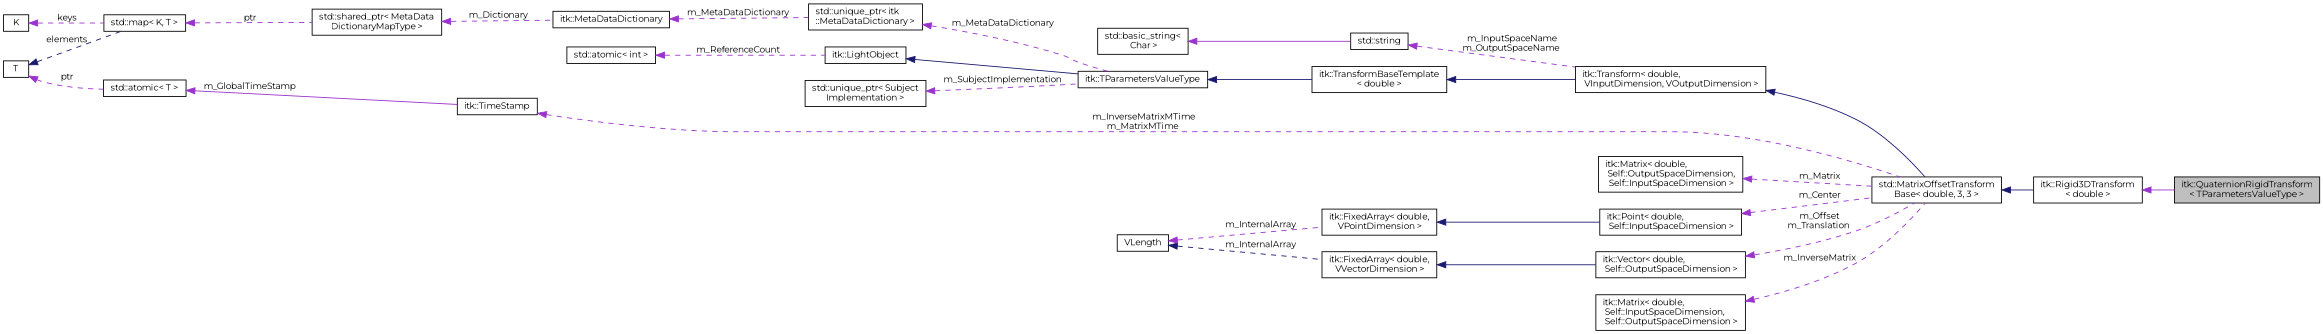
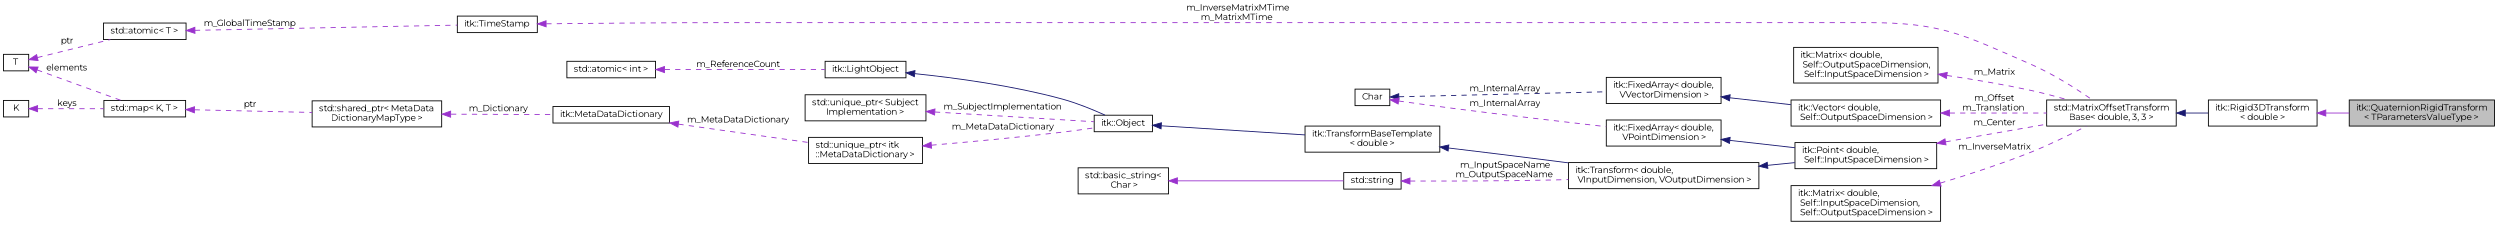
edge "std::map< K, T >" -> "T": color midnightblue -> darkorchid3
node "itk::TParametersValueType": label "itk::TParametersValueType" -> "itk::Object"
edge "itk::TimeStamp" -> "std::atomic< T >": style solid -> dashed
edge "std::MatrixOffsetTransform Base< double, 3, 3 >" -> "itk::Transform< double, VInputDimension, VOutputDimension >": now "itk::Point< double, Self::InputSpaceDimension >" -> "itk::Transform< double, VInputDimension, VOutputDimension >"
node "VLength": label "VLength" -> "Char"
